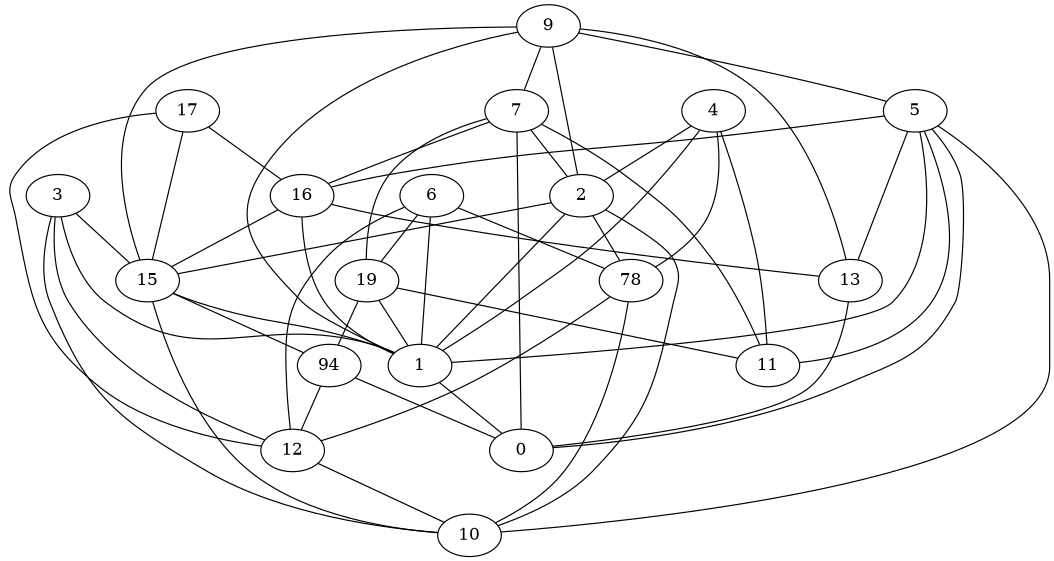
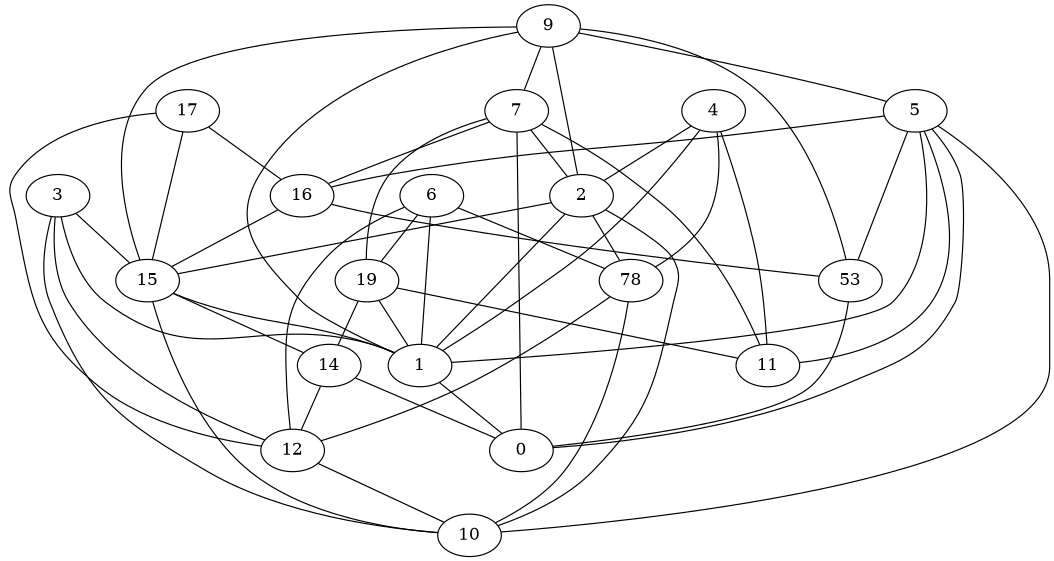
node "13": label "13" -> "53"
edge "16" -- "1": removed
node "94": label "94" -> "14"
